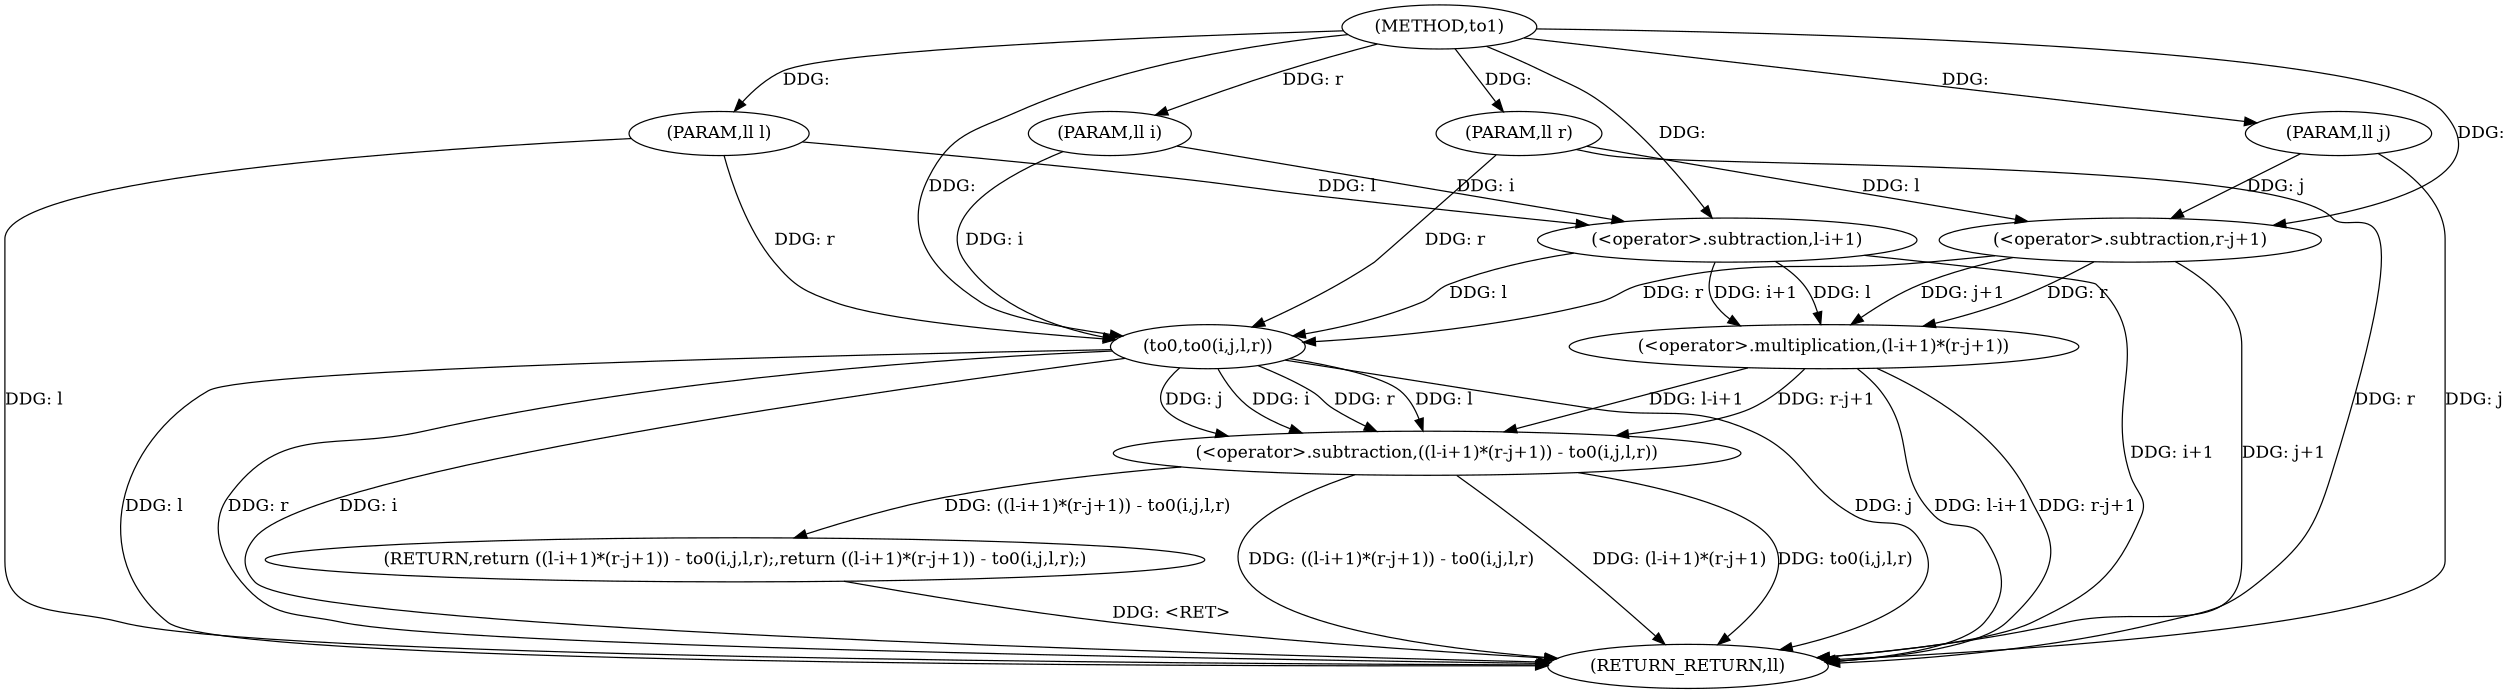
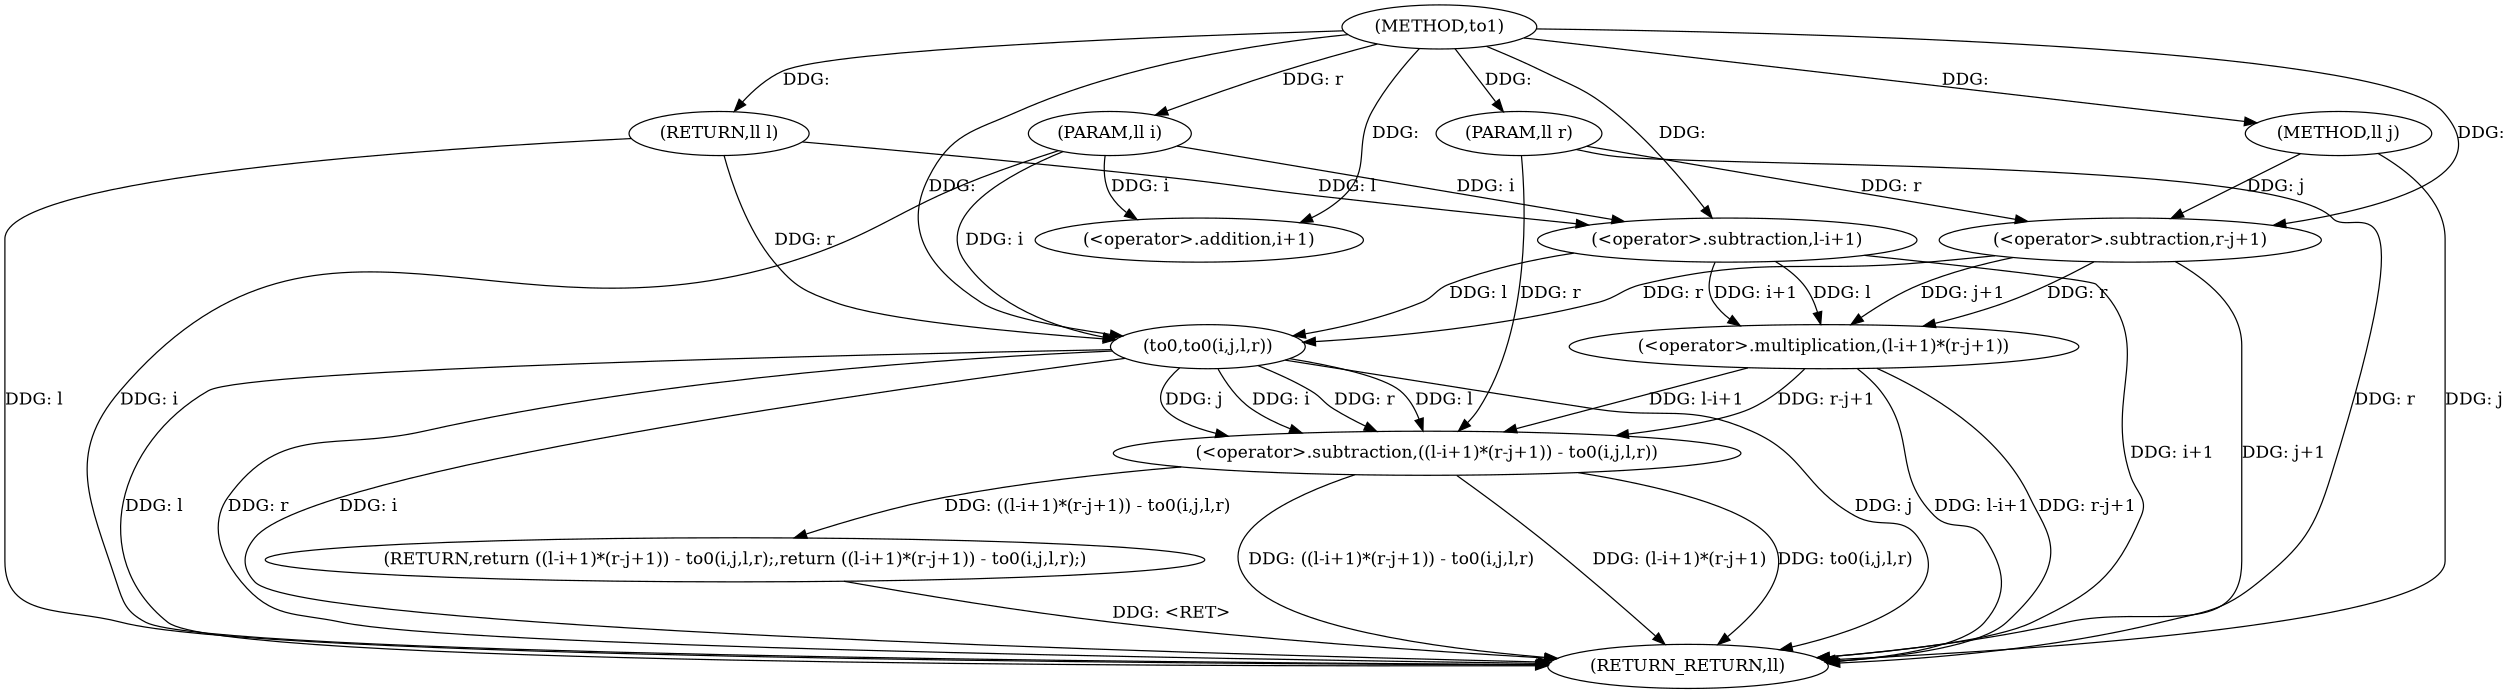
node "(PARAM,ll l)": label "(PARAM,ll l)" -> "(RETURN,ll l)"
node "(PARAM,ll j)": label "(PARAM,ll j)" -> "(METHOD,ll j)"
edge "(PARAM,ll r)" -> "(<operator>.subtraction,r-j+1)": label "DDG: l" -> "DDG: r"
node "(<operator>.addition,i+1)": added
edge "(PARAM,ll r)" -> "(to0,to0(i,j,l,r))": now "(PARAM,ll r)" -> "(<operator>.subtraction,((l-i+1)*(r-j+1)) - to0(i,j,l,r))"
edge "(PARAM,ll i)" -> "(RETURN_RETURN,ll)": added, label "DDG: i"
